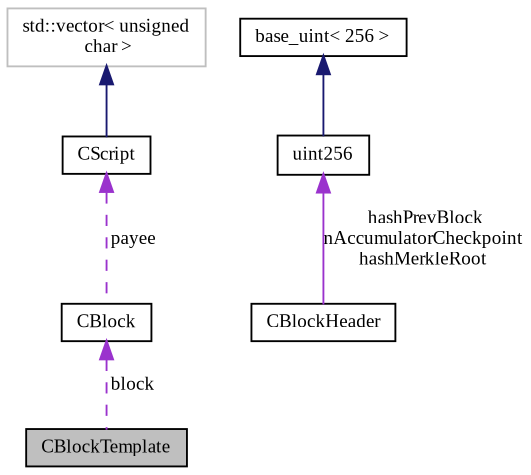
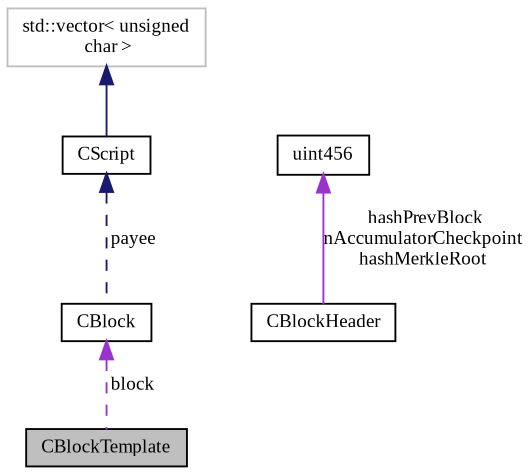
node "base_uint< 256 >": removed
node "uint256": label "uint256" -> "uint456"
edge "CBlock" -> "CScript": color darkorchid3 -> midnightblue
